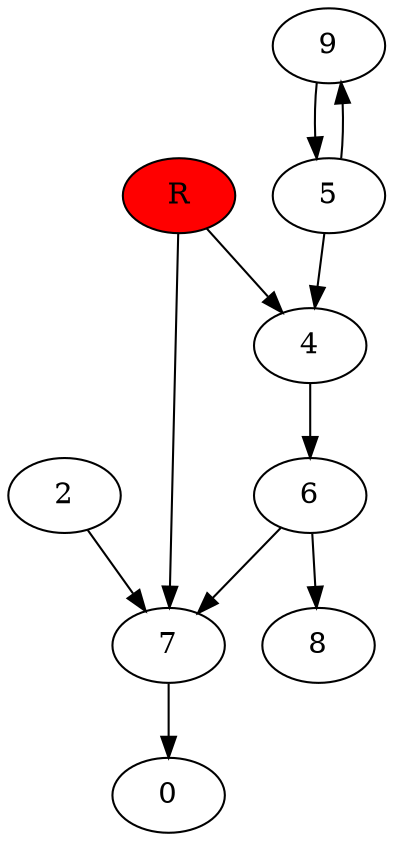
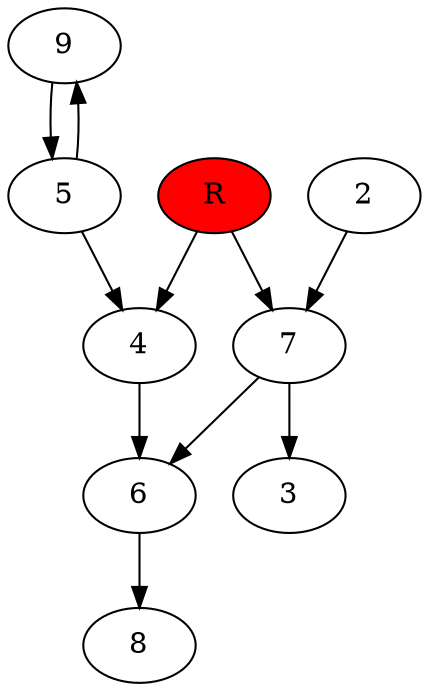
edge "6" -> "7": reversed
node "0": label "0" -> "3"
